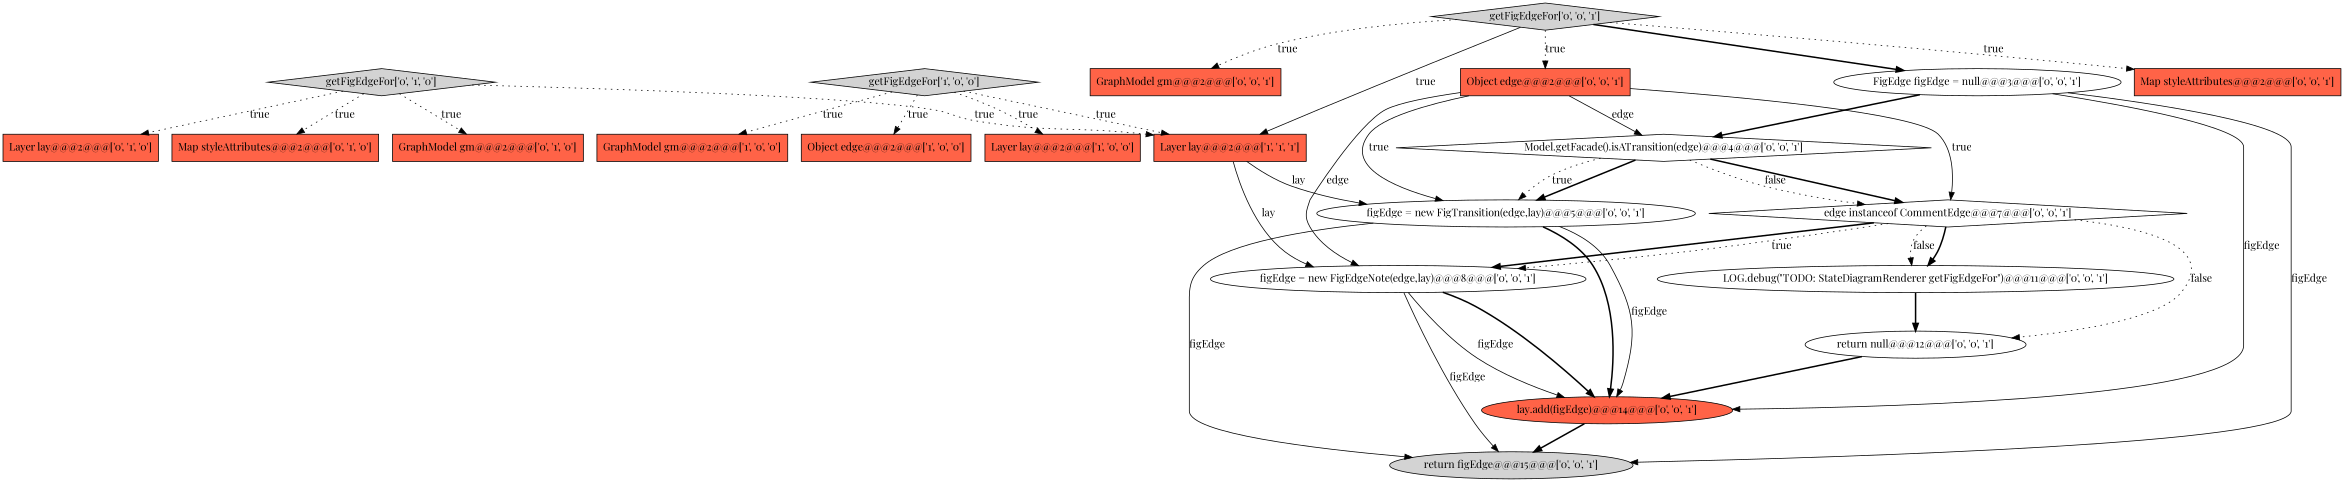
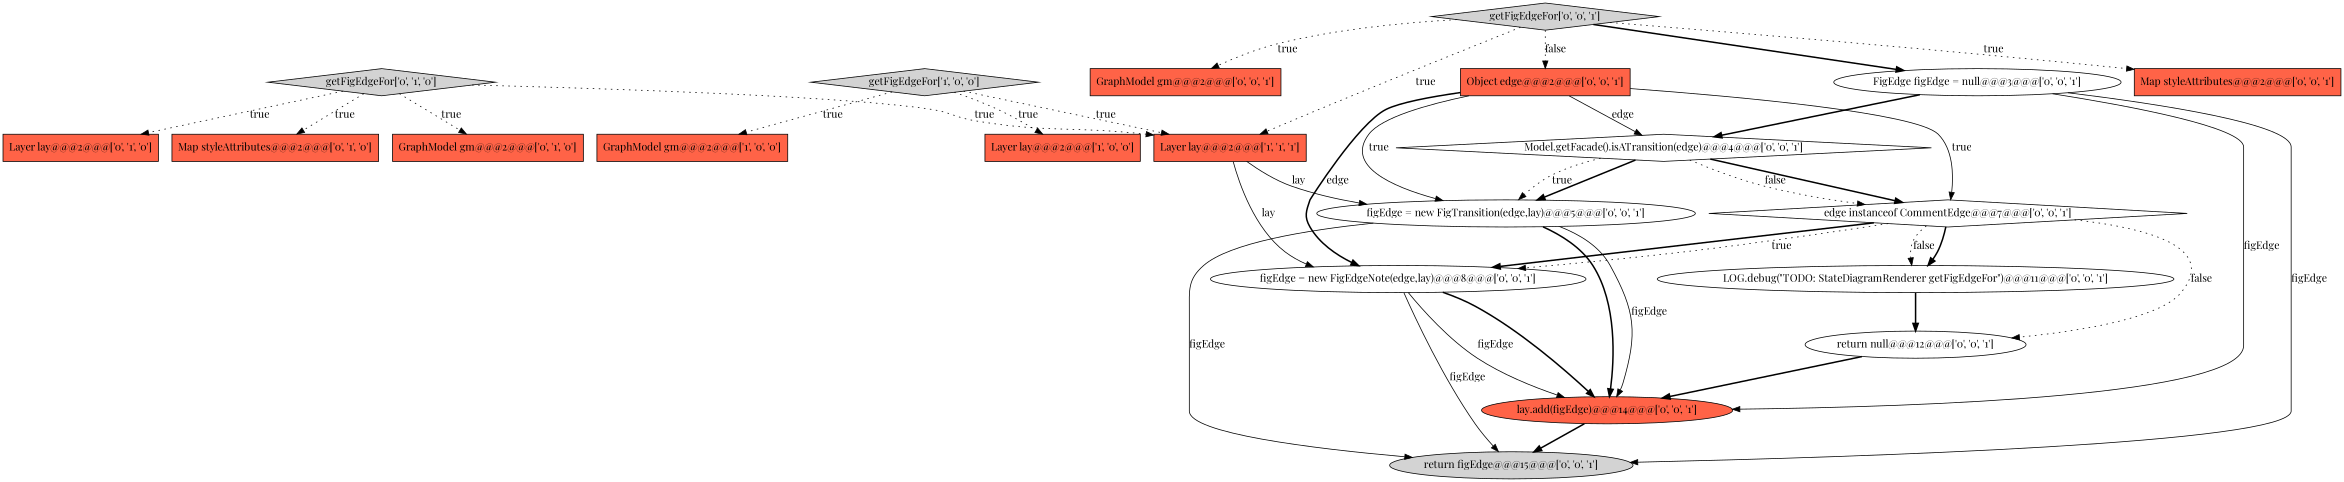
edge "getFigEdgeFor['0', '0', '1']" -> "Object edge@@@2@@@['0', '0', '1']": label "true" -> "false"
edge "getFigEdgeFor['0', '0', '1']" -> "Layer lay@@@2@@@['1', '1', '1']": style solid -> dotted
node "Object edge@@@2@@@['1', '0', '0']": removed
edge "Object edge@@@2@@@['0', '0', '1']" -> "figEdge = new FigEdgeNote(edge,lay)@@@8@@@['0', '0', '1']": style solid -> bold
